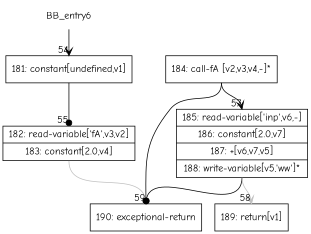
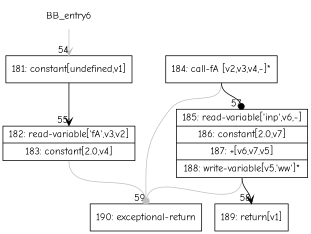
edge "BB_entry6" -> "181: constant[undefined,v1]": color black -> gray
edge "184: call-fA [v2,v3,v4,-]*" -> "185: read-variable['inp',v6,-]": arrowhead vee -> dot
edge "181: constant[undefined,v1]" -> "182: read-variable['fA',v3,v2]": arrowhead dot -> vee
edge "184: call-fA [v2,v3,v4,-]*" -> "190: exceptional-return": color black -> gray
edge "185: read-variable['inp',v6,-]" -> "189: return[v1]": color gray -> black
edge "185: read-variable['inp',v6,-]" -> "190: exceptional-return": color black -> gray
